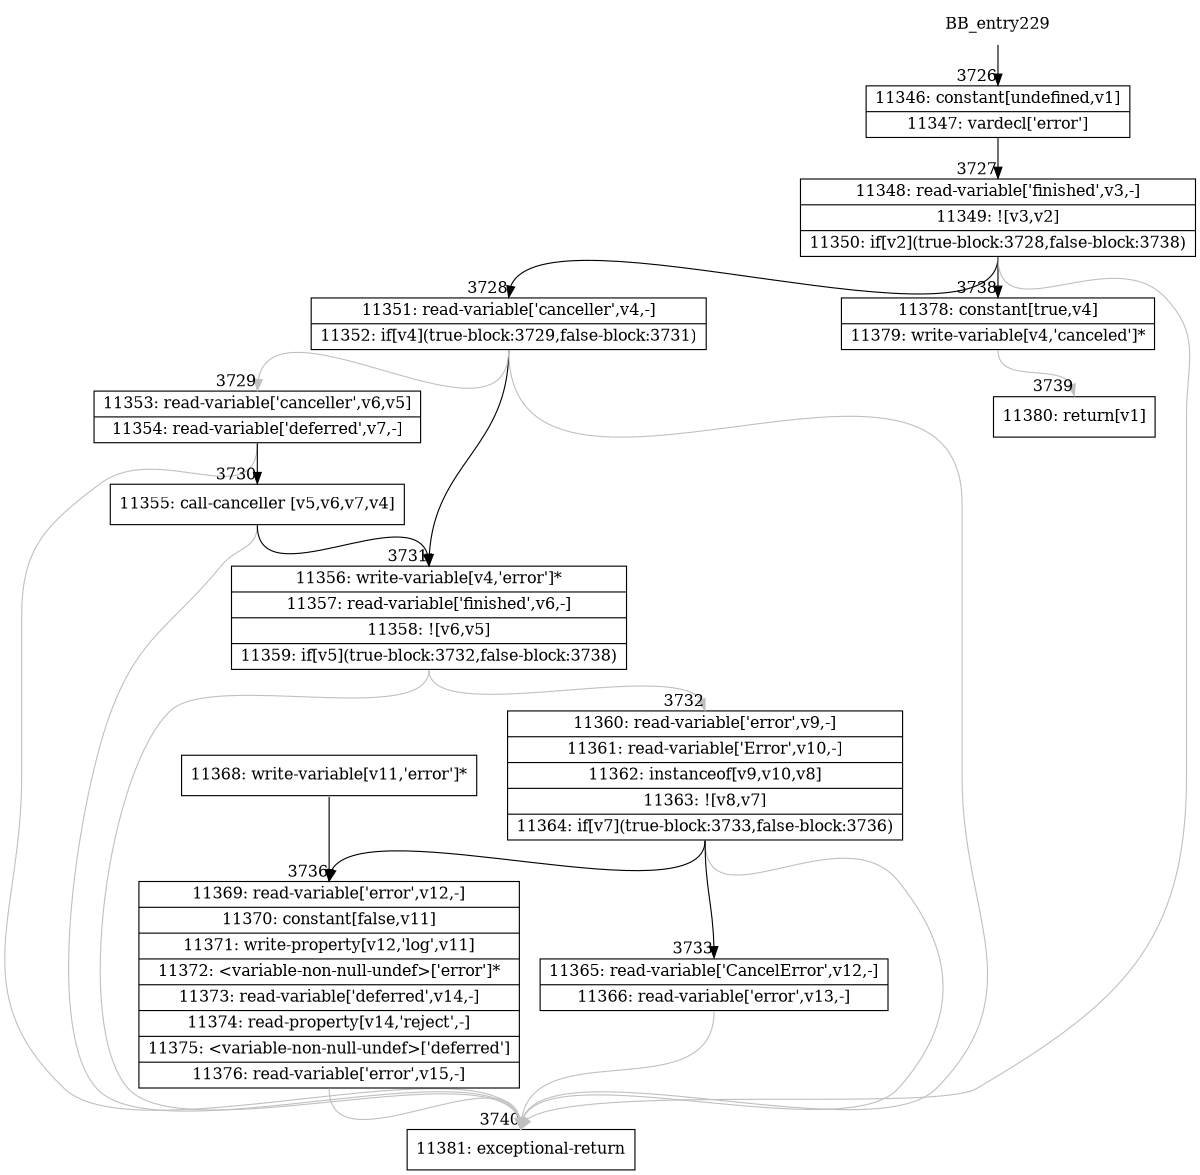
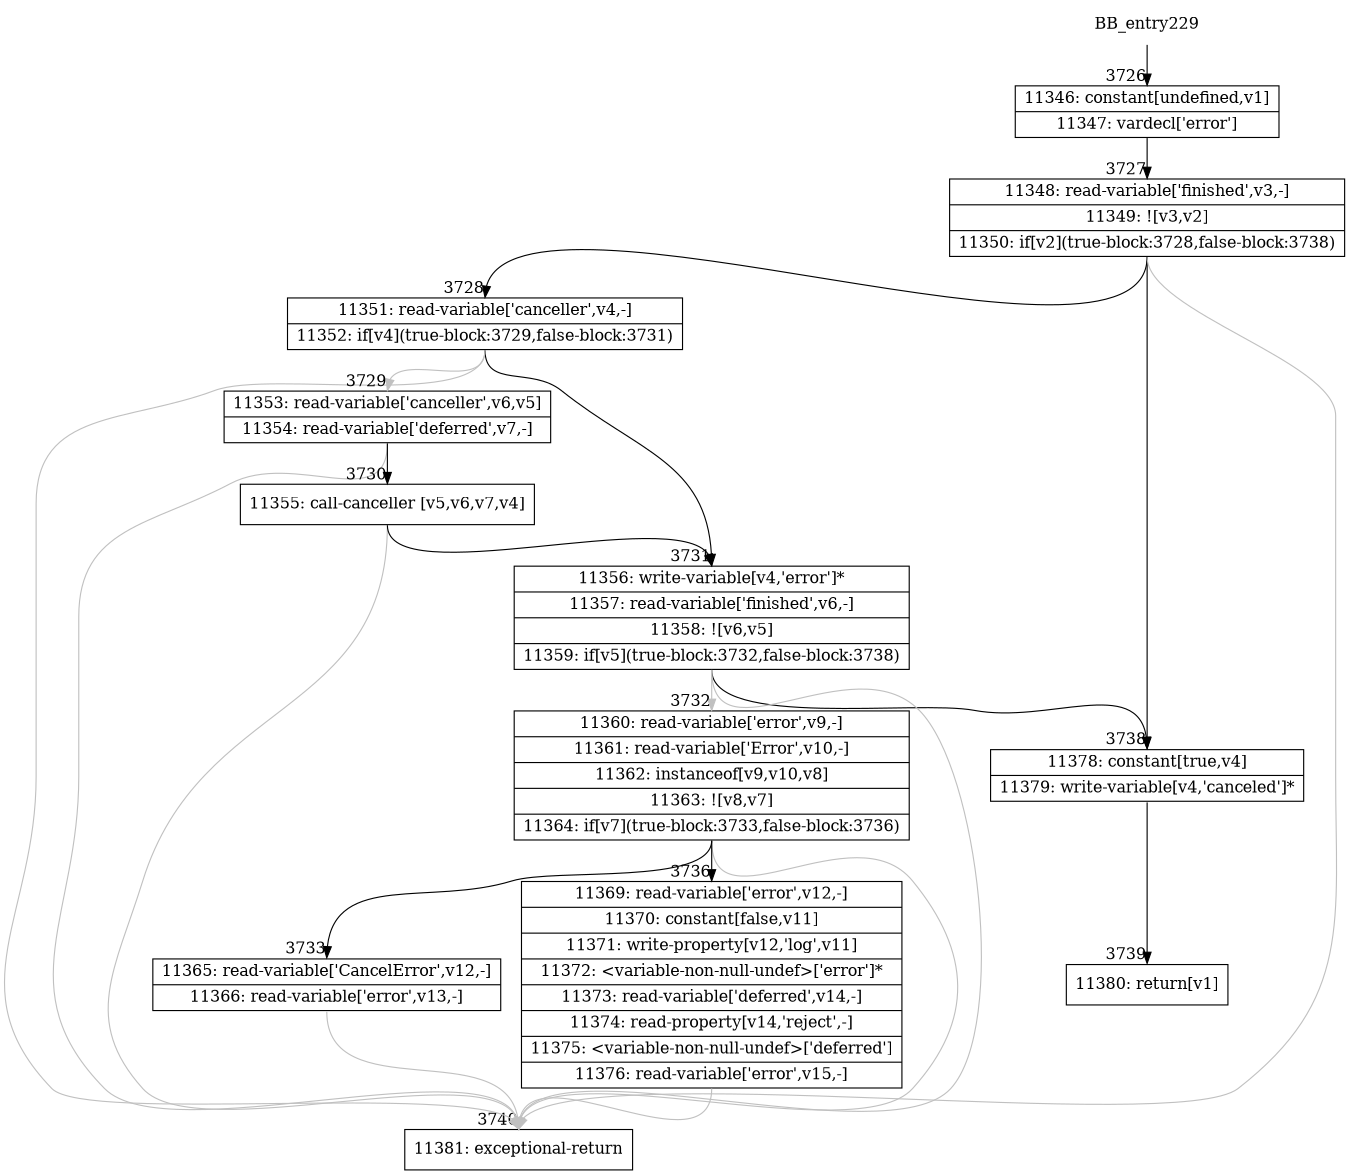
edge "11378: constant[true,v4]" -> "11380: return[v1]": color gray -> black
edge "11356: write-variable[v4,'error']*" -> "11378: constant[true,v4]": added
node "11368: write-variable[v11,'error']*": removed
